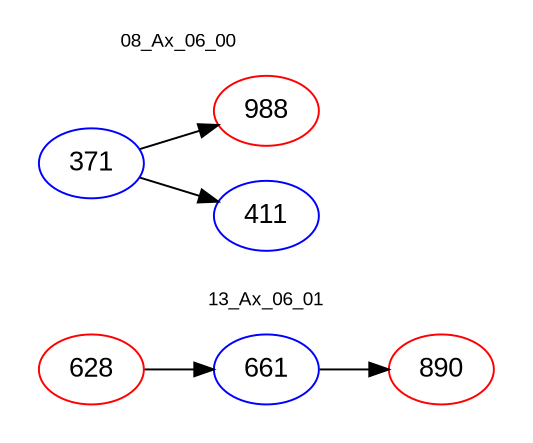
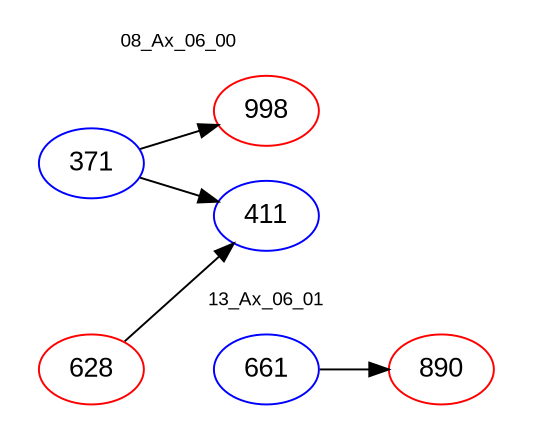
node "988": label "988" -> "998"
edge "628" -> "661": now "628" -> "411"
